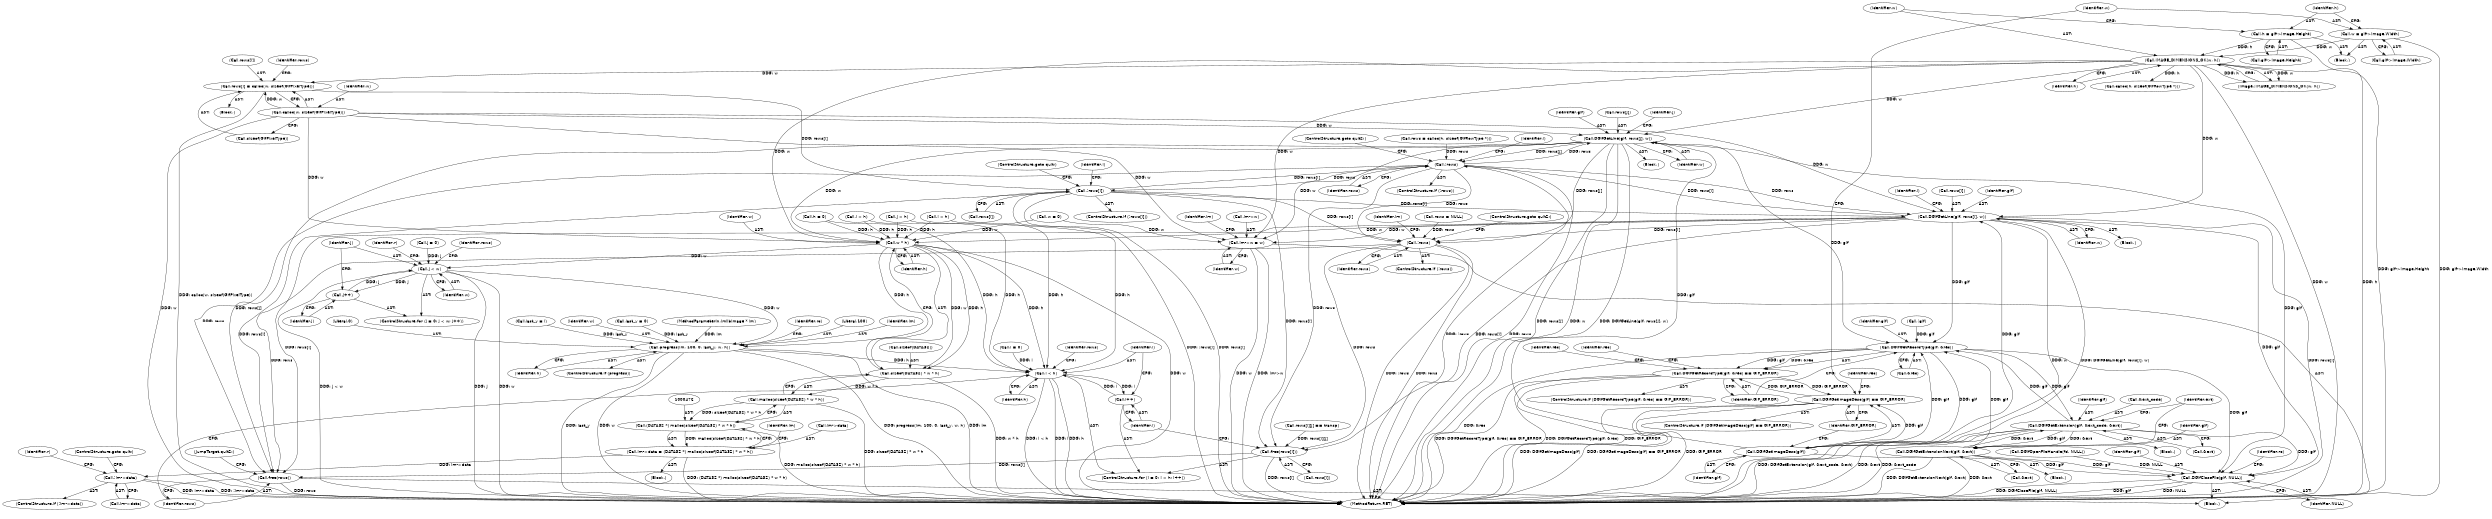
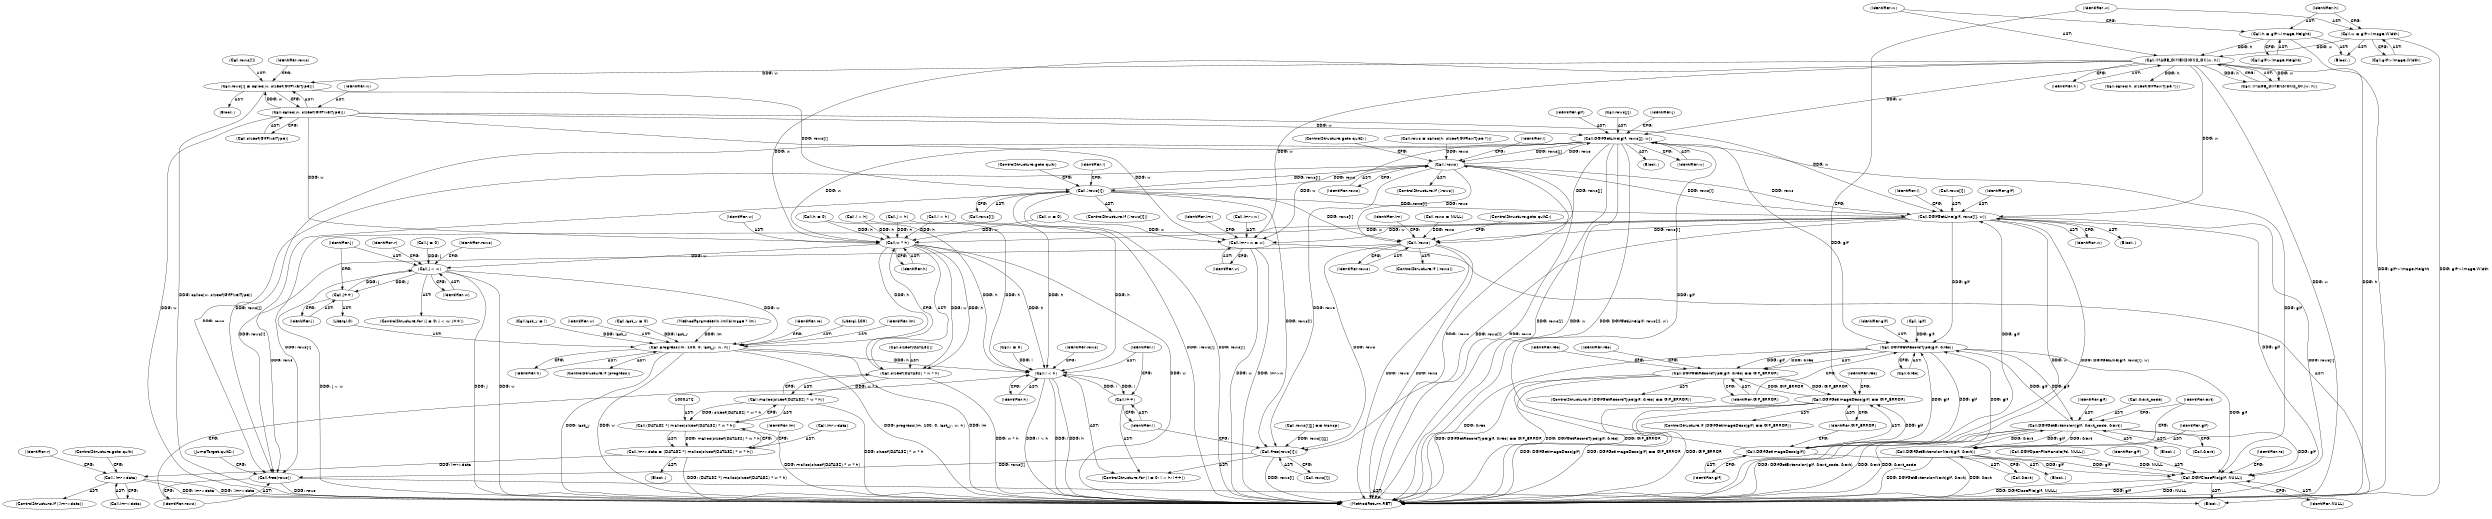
node "(Image,!IMAGE_DIMENSIONS_OK(w, h))": label "(Image,!IMAGE_DIMENSIONS_OK(w, h))" -> "(Call,!IMAGE_DIMENSIONS_OK(w, h))"
edge "(Call,sizeof(GifPixelType))" -> "(Call,rows[i] = calloc(w, sizeof(GifPixelType)))": now "(Call,sizeof(GifPixelType))" -> "(Call,calloc(w, sizeof(GifPixelType)))"
edge "(Call,j++)" -> "(ControlStructure,for (j = 0; j < w; j++))": now "(Call,j++)" -> "(Literal,0)"
